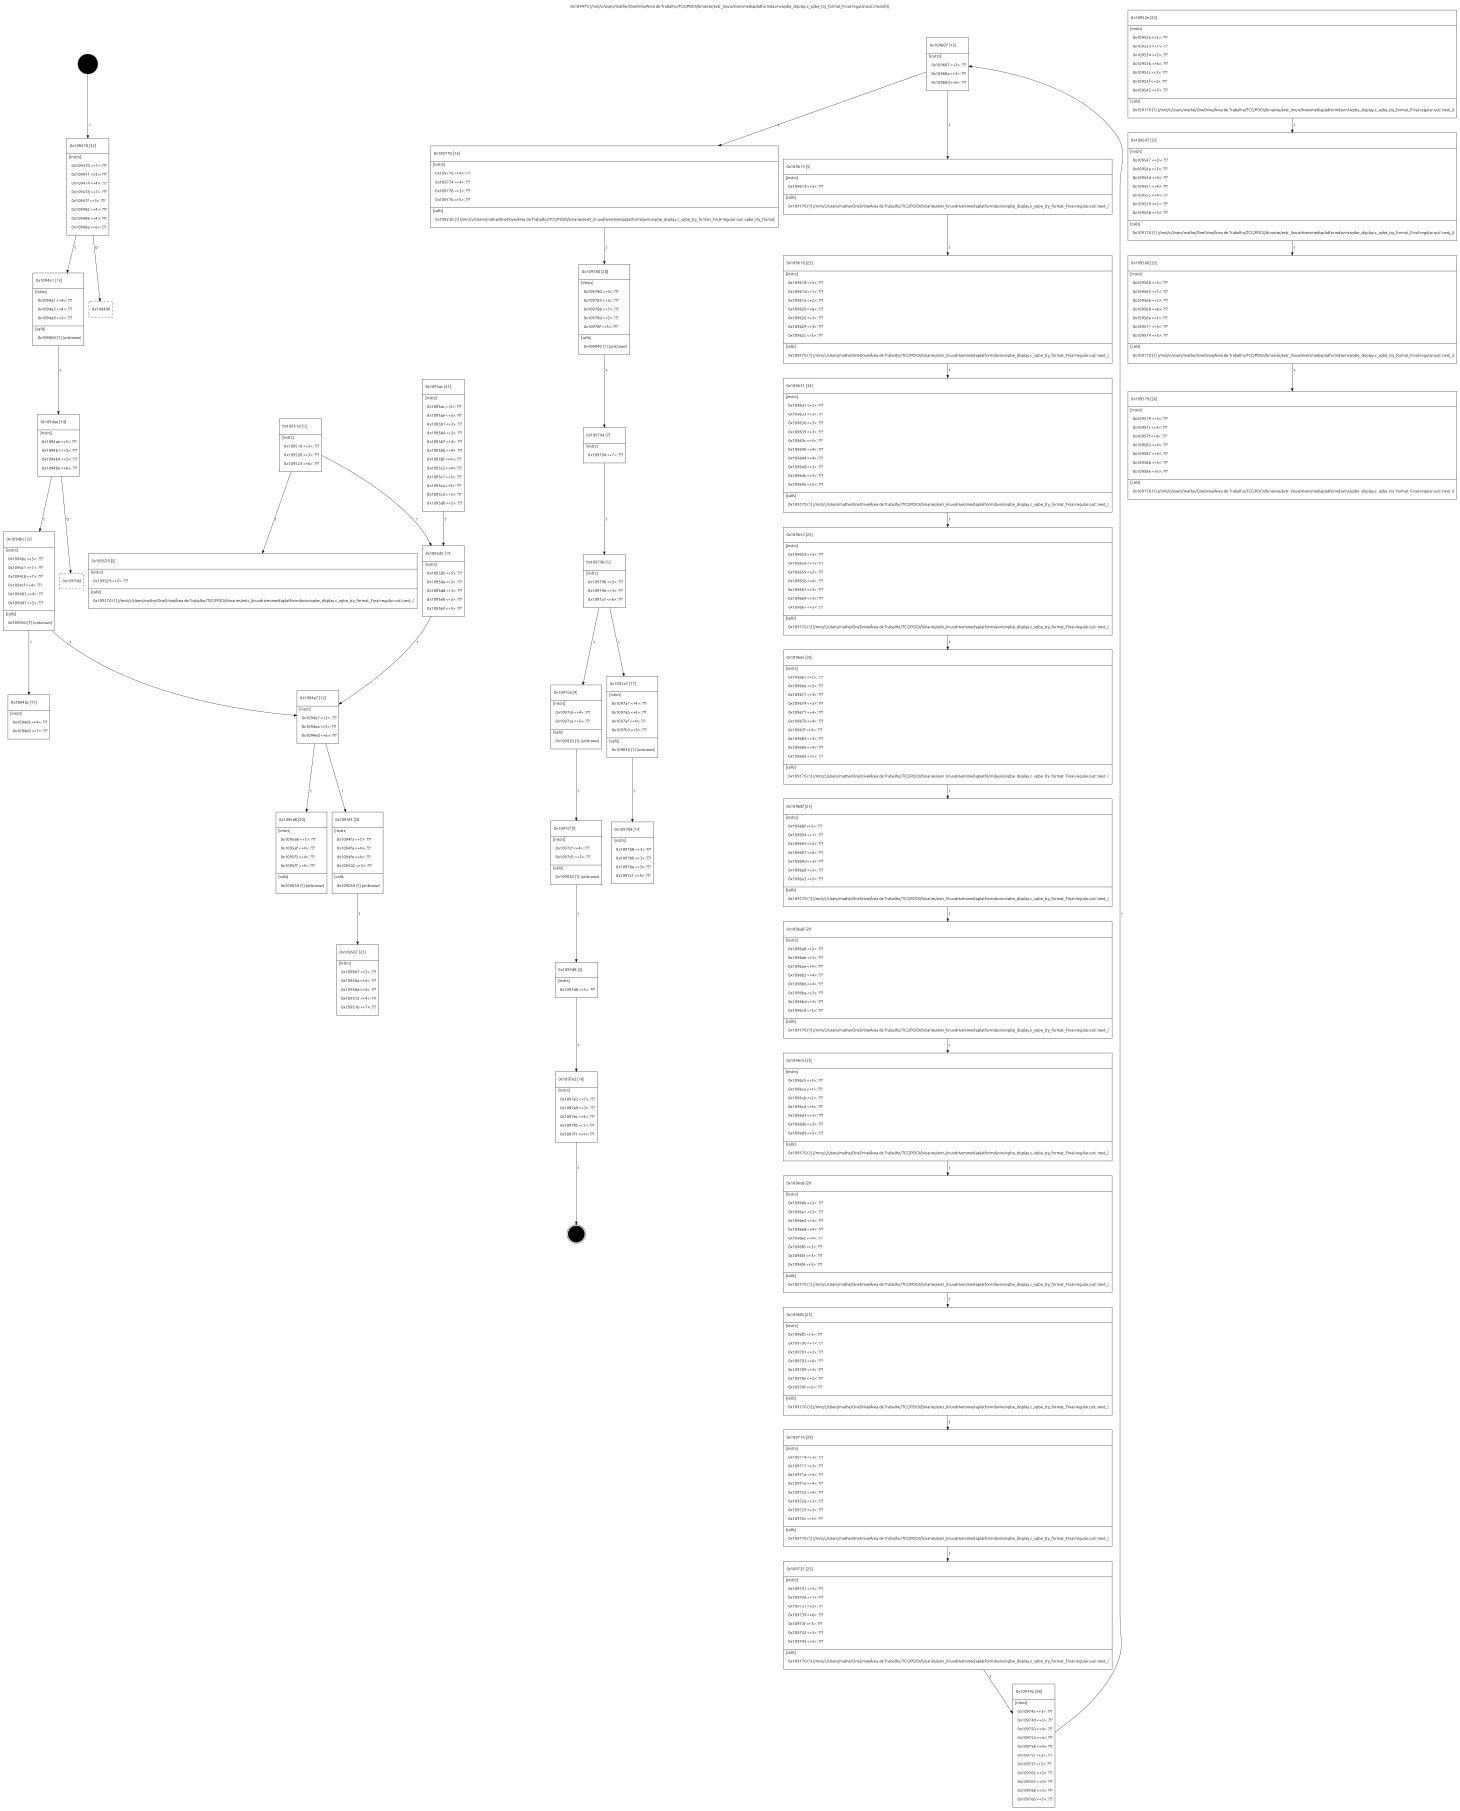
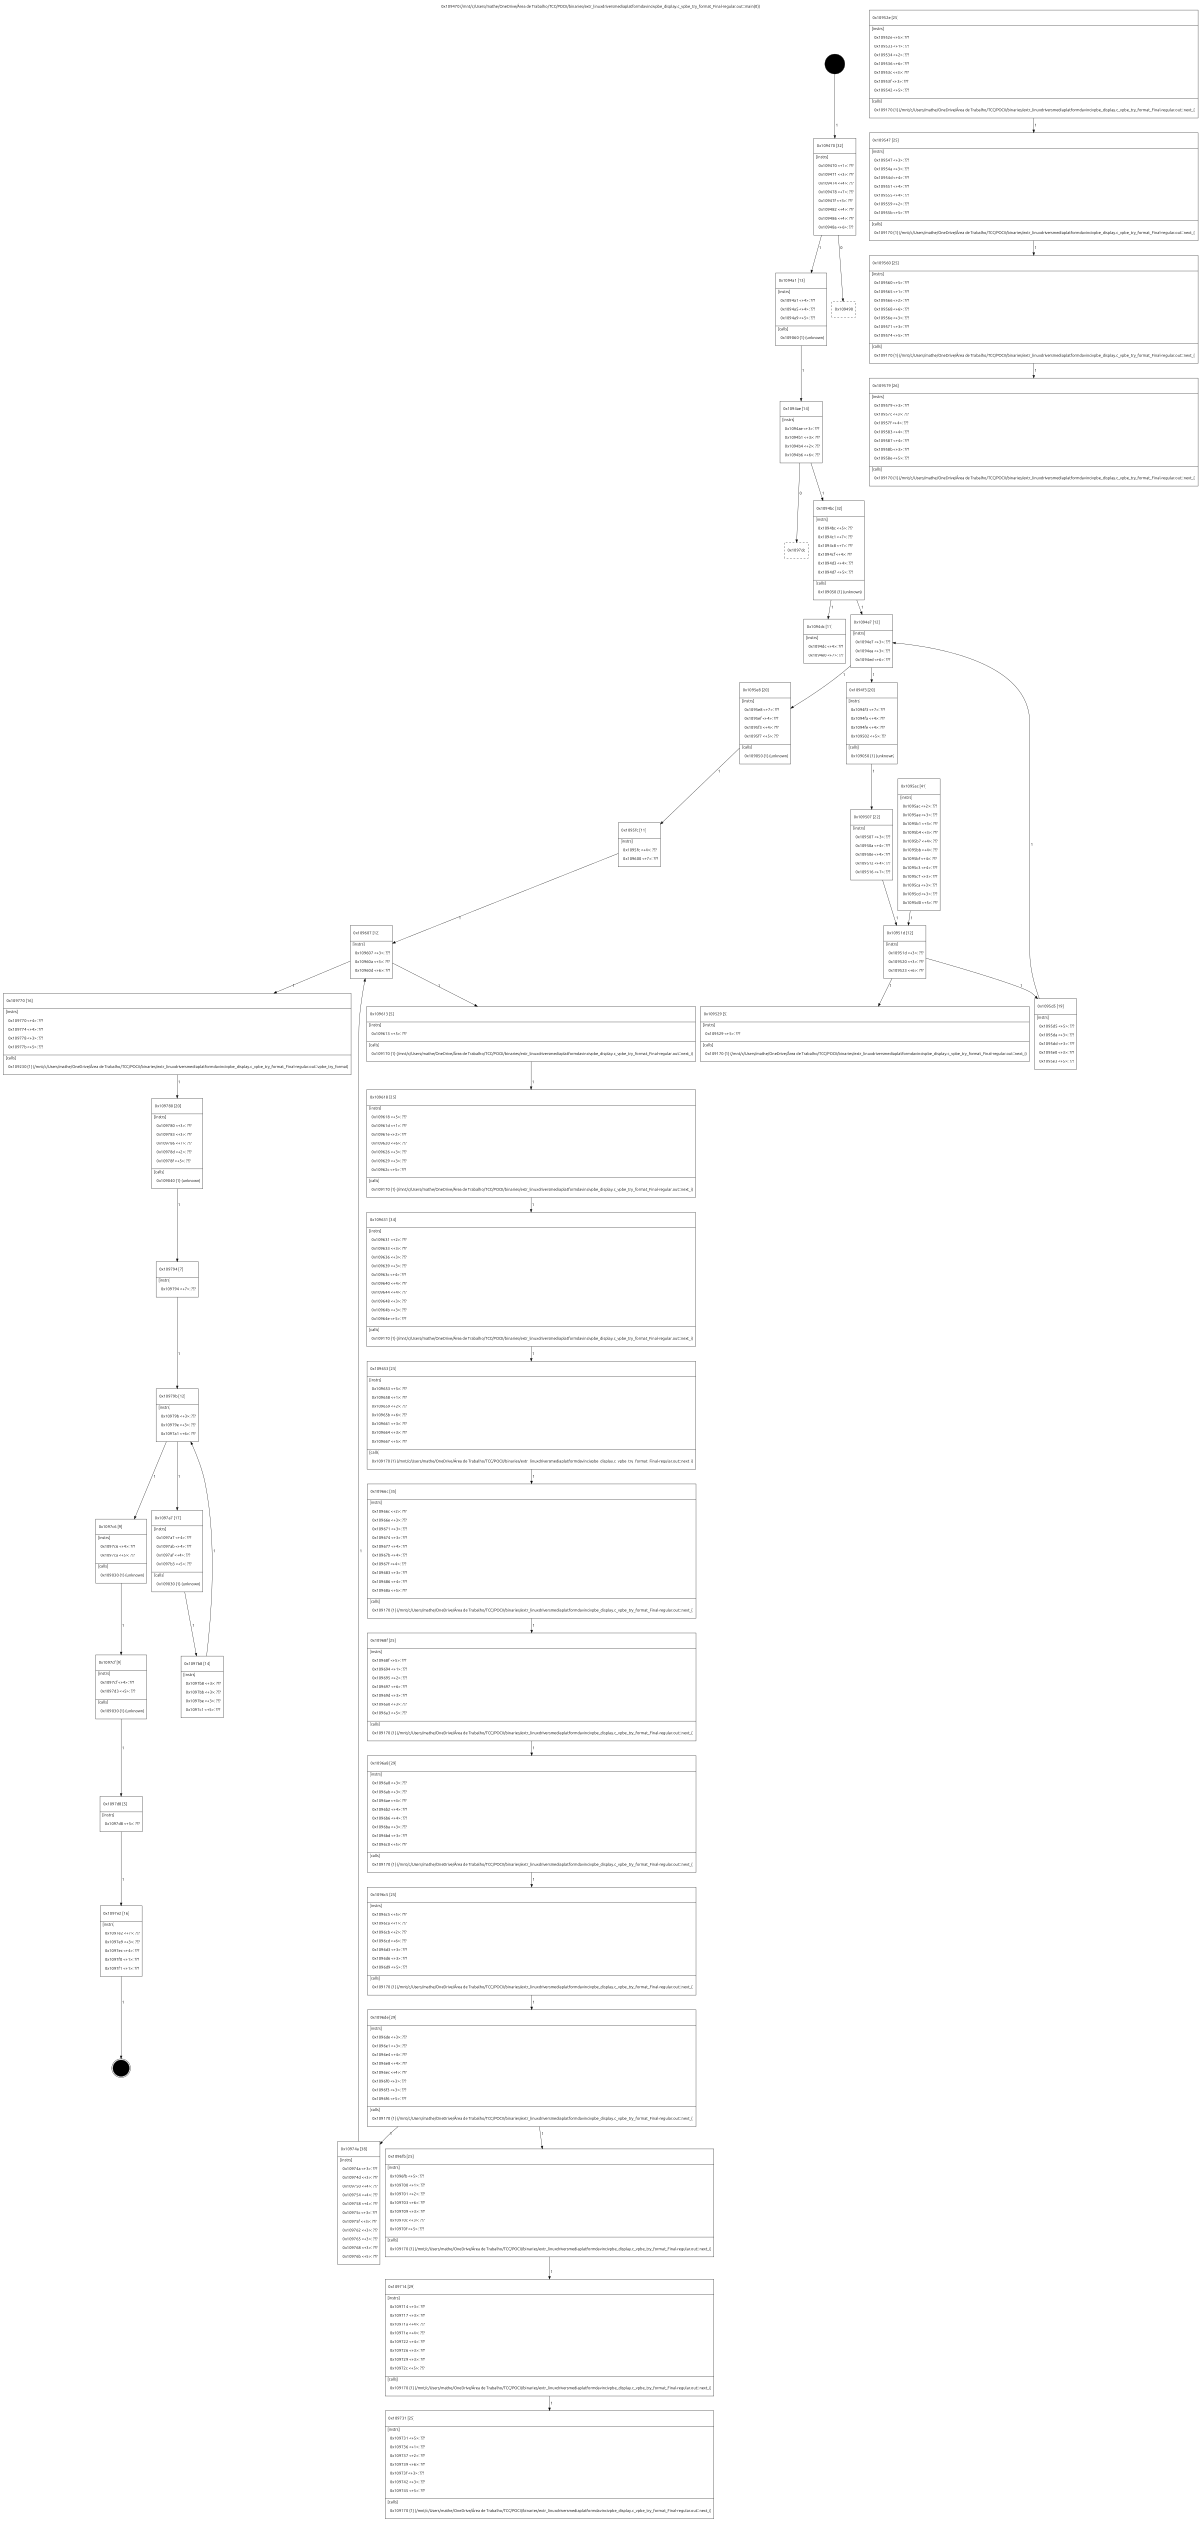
edge "0x1095ac [41]" -> "0x1095d5 [19]": now "0x1095ac [41]" -> "0x10951d [12]"
node "0x1095fc [11]": added
edge "0x109507 [22]" -> "0x10951d [12]": added, label "1"
edge "0x1097b8 [14]" -> "0x10979b [12]": added, label "1"
edge "0x109731 [25]" -> "0x10974a [38]": now "0x1096de [29]" -> "0x10974a [38]"
